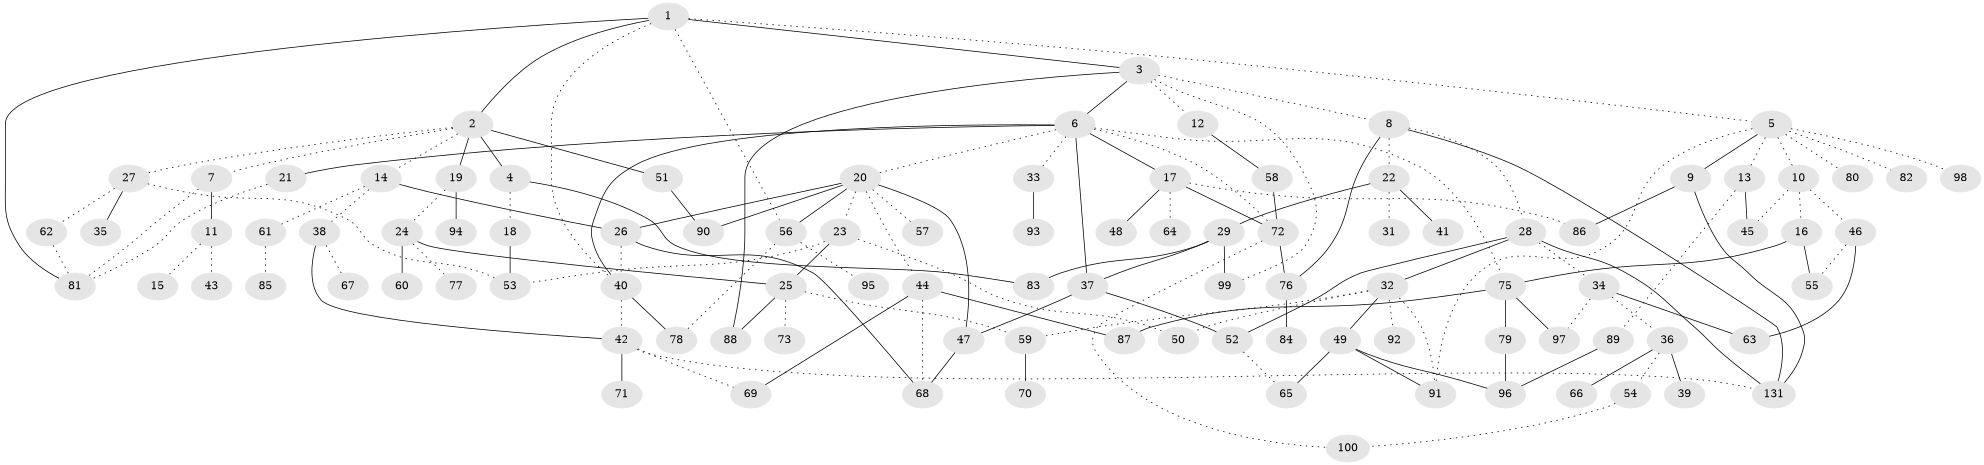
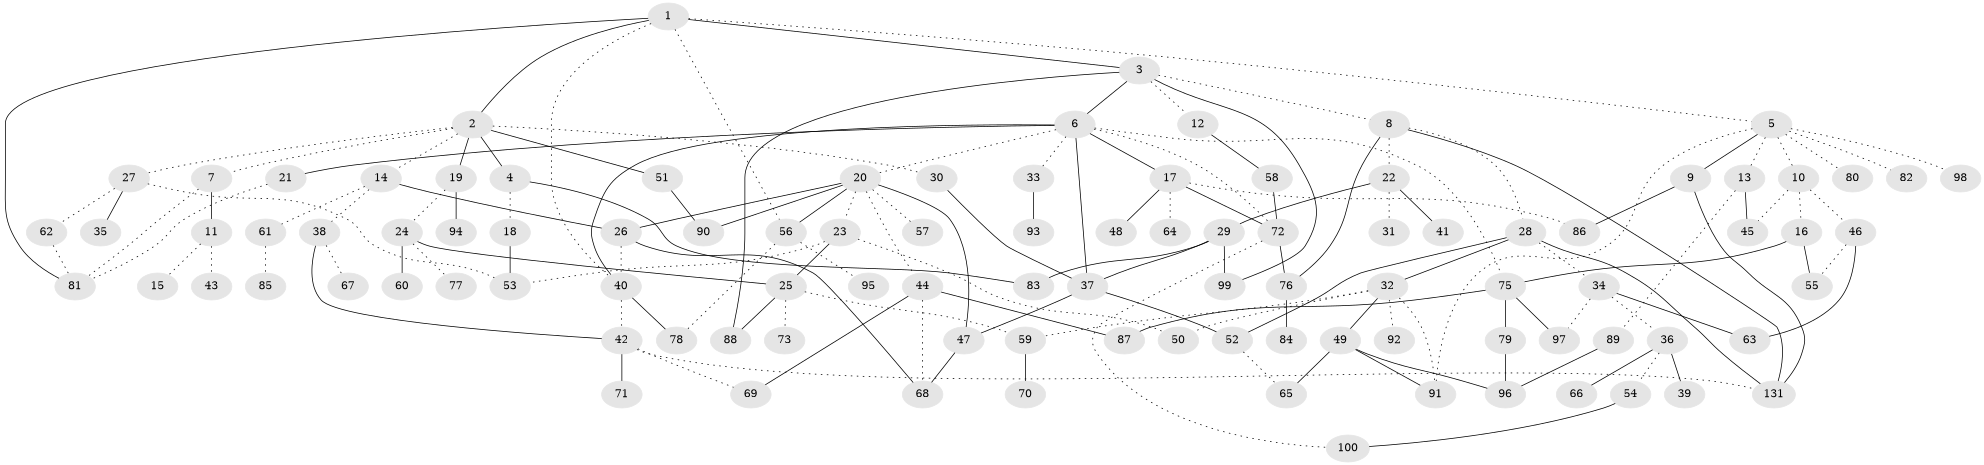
edge "3" -- "99": style dotted -> solid
node "30": added
edge "54" -- "100": style dotted -> solid
